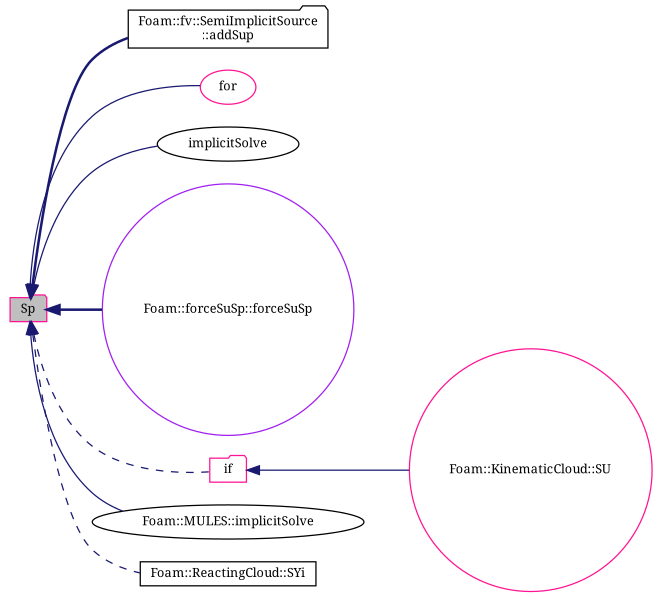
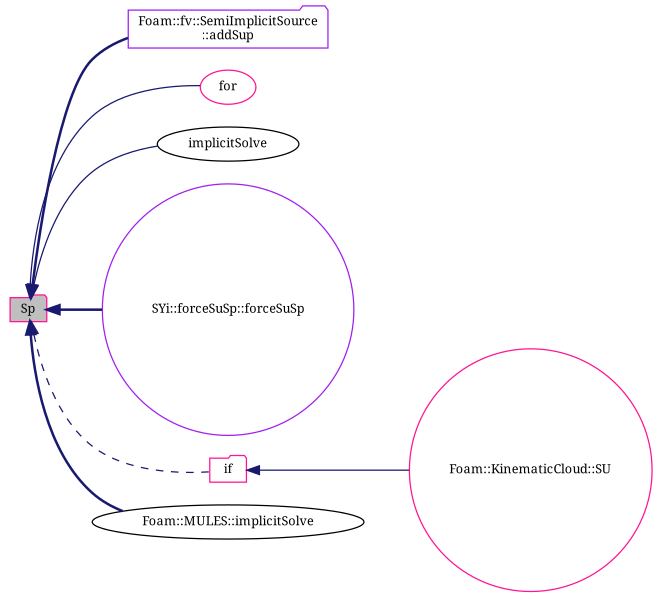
node "Foam::fv::SemiImplicitSource ::addSup": color black -> purple
node "Foam::forceSuSp::forceSuSp": label "Foam::forceSuSp::forceSuSp" -> "SYi::forceSuSp::forceSuSp"
edge "Foam::MULES::implicitSolve" -> "Sp": style solid -> bold
node "Foam::ReactingCloud::SYi": removed
